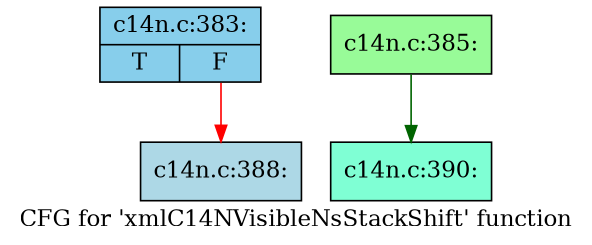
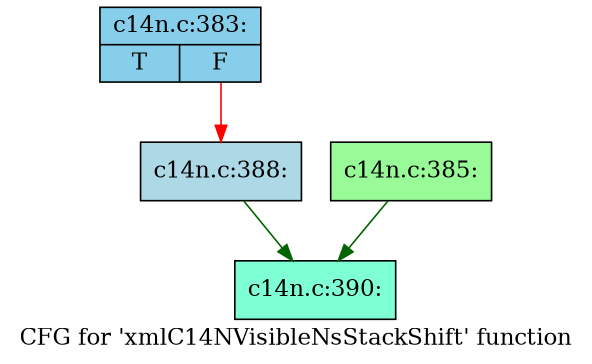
edge "c14n.c:388:" -> "c14n.c:390:": added
